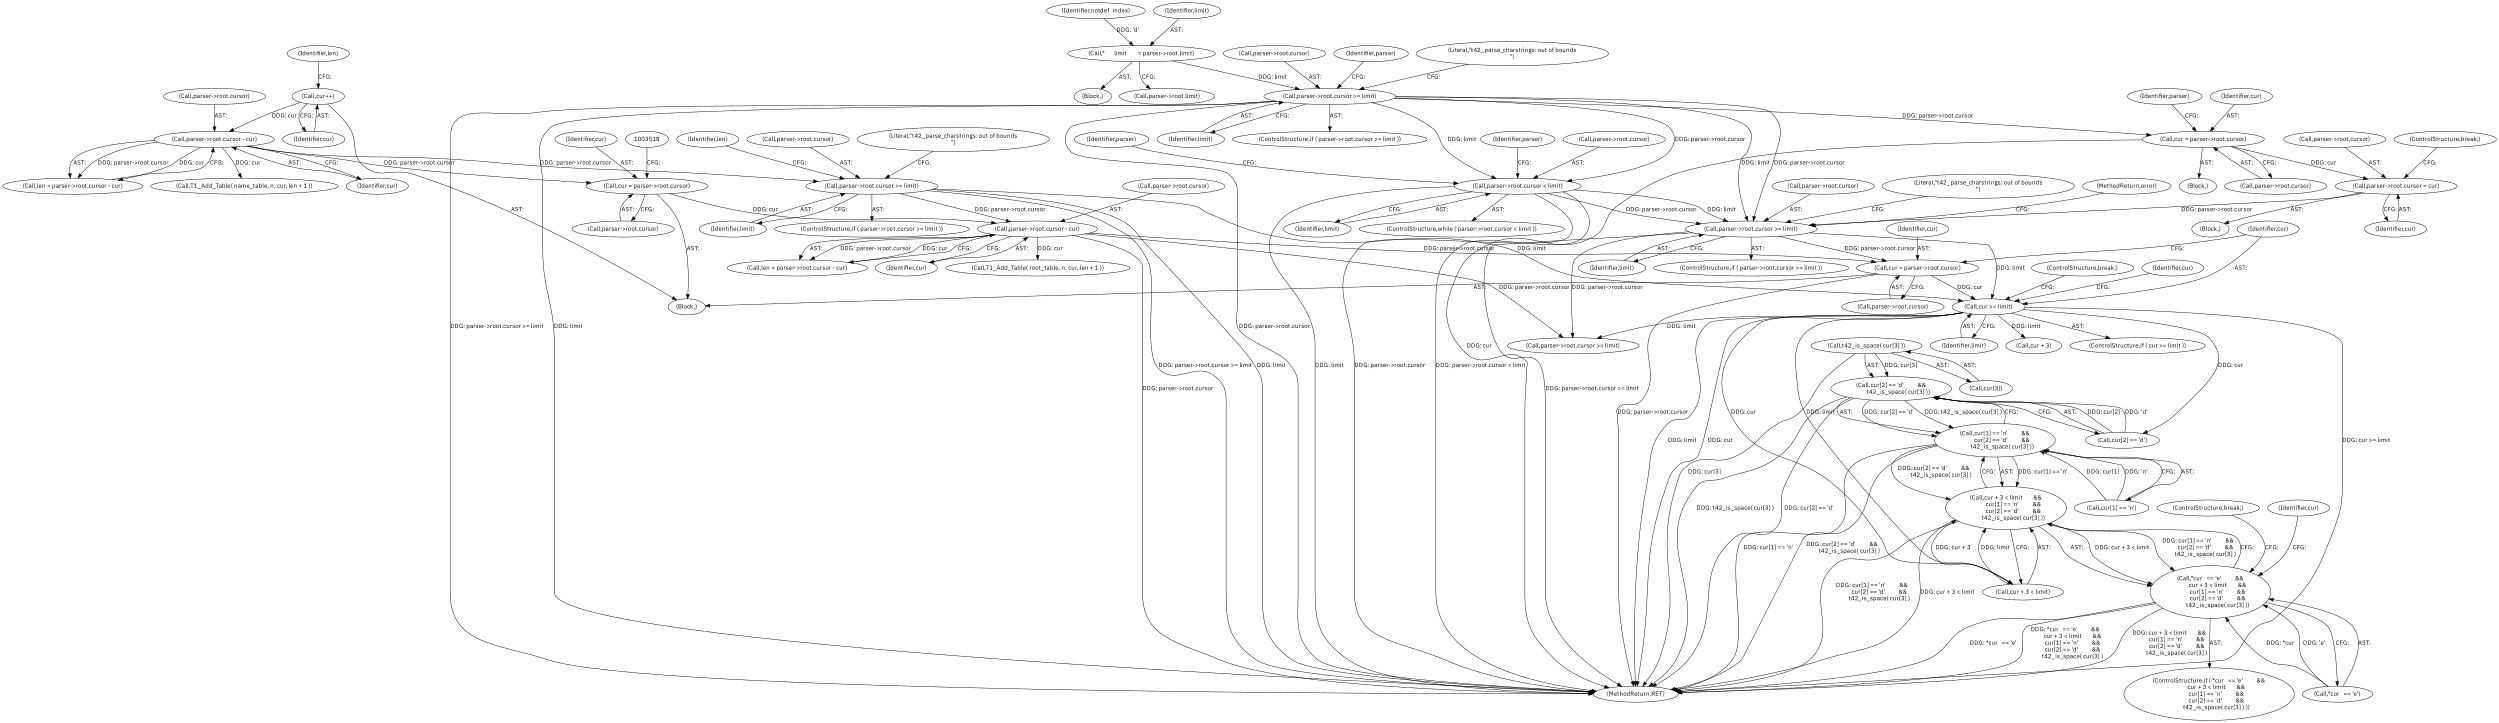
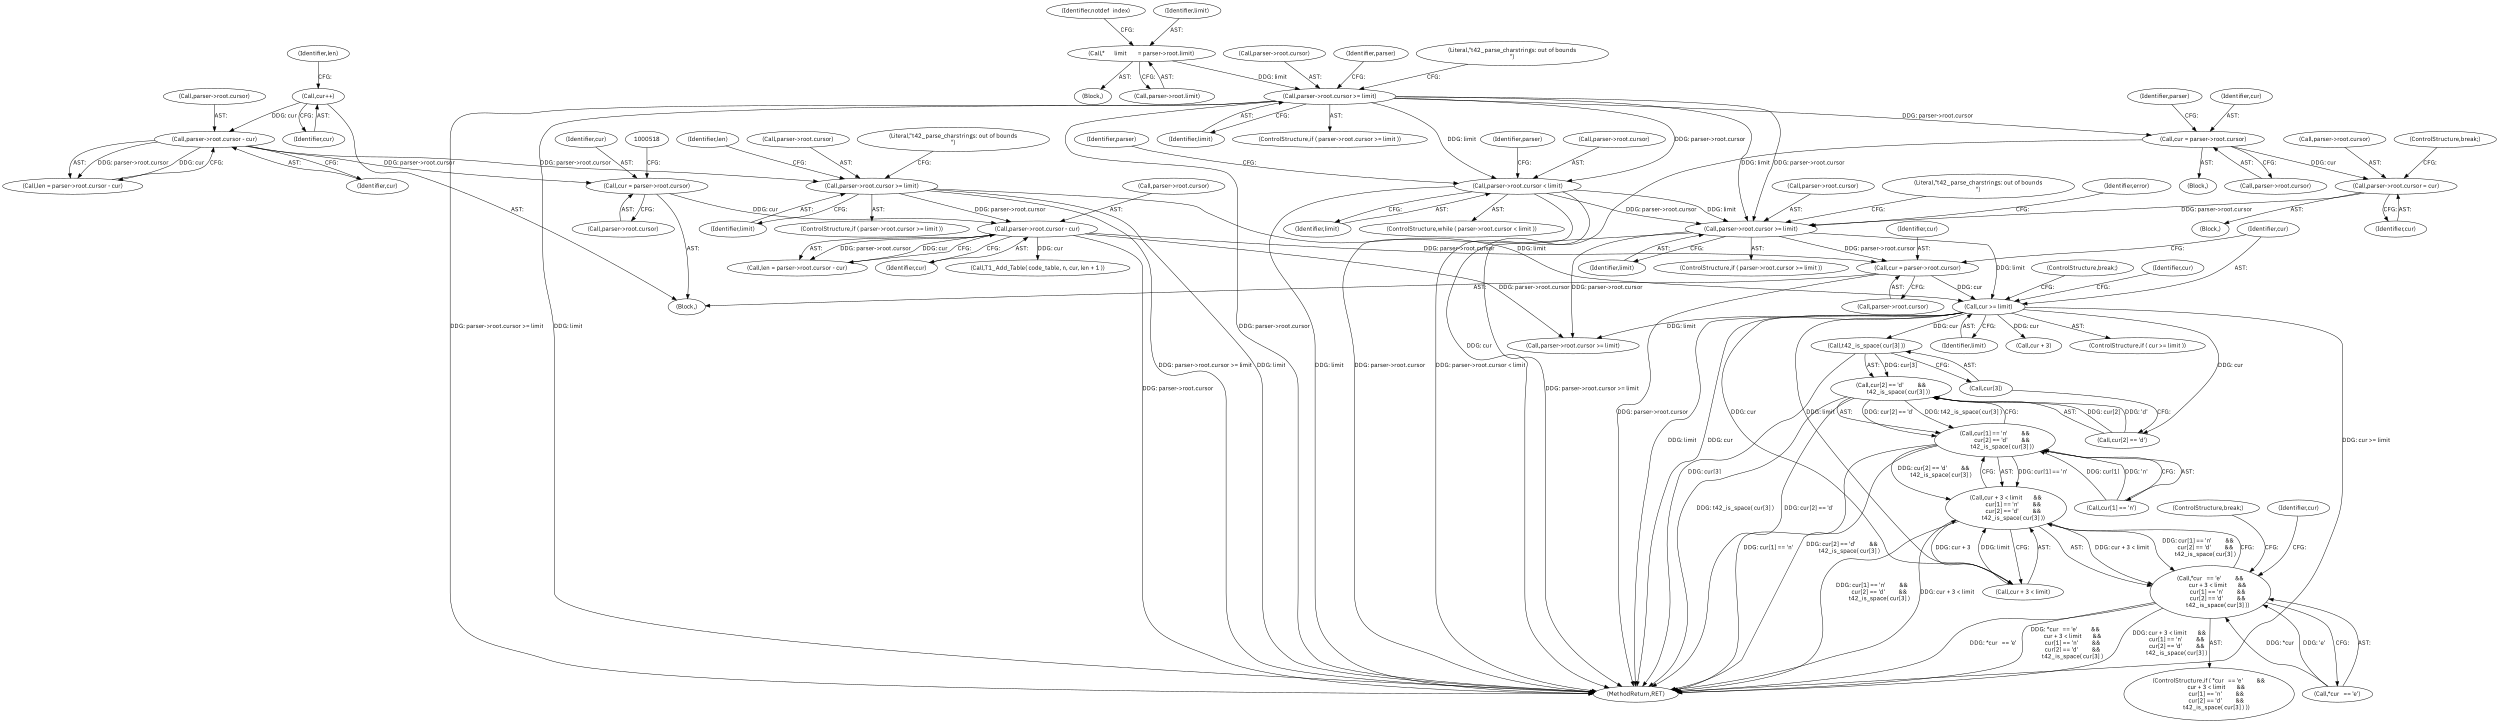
edge "(Identifier,notdef_index)" -> "(Call,*       limit        = parser->root.limit)": label "DDG: 'd'" -> "CFG: "
edge "(Call,parser->root.limit)" -> "(Call,*       limit        = parser->root.limit)": added, label "AST:"
node "1003518": label "1003518" -> "1000518"
node "(Call,T1_Add_Table( name_table, n, cur, len + 1 ))": removed
node "(MethodReturn,error)": label "(MethodReturn,error)" -> "(Identifier,error)"
node "(Call,T1_Add_Table( root_table, n, cur, len + 1 ))": label "(Call,T1_Add_Table( root_table, n, cur, len + 1 ))" -> "(Call,T1_Add_Table( code_table, n, cur, len + 1 ))"
edge "(Call,cur >= limit)" -> "(Call,t42_is_space( cur[3] ))": added, label "DDG: cur"
edge "(Call,cur >= limit)" -> "(Call,cur + 3)": label "DDG: limit" -> "DDG: cur"
edge "(Call,t42_is_space( cur[3] ))" -> "(Call,cur[3])": label "AST: " -> "CFG: "
edge "(Call,cur[2] == 'd'          && t42_is_space( cur[3] ))" -> "(Call,cur[2] == 'd')": now "(Call,cur[3])" -> "(Call,cur[2] == 'd')"
